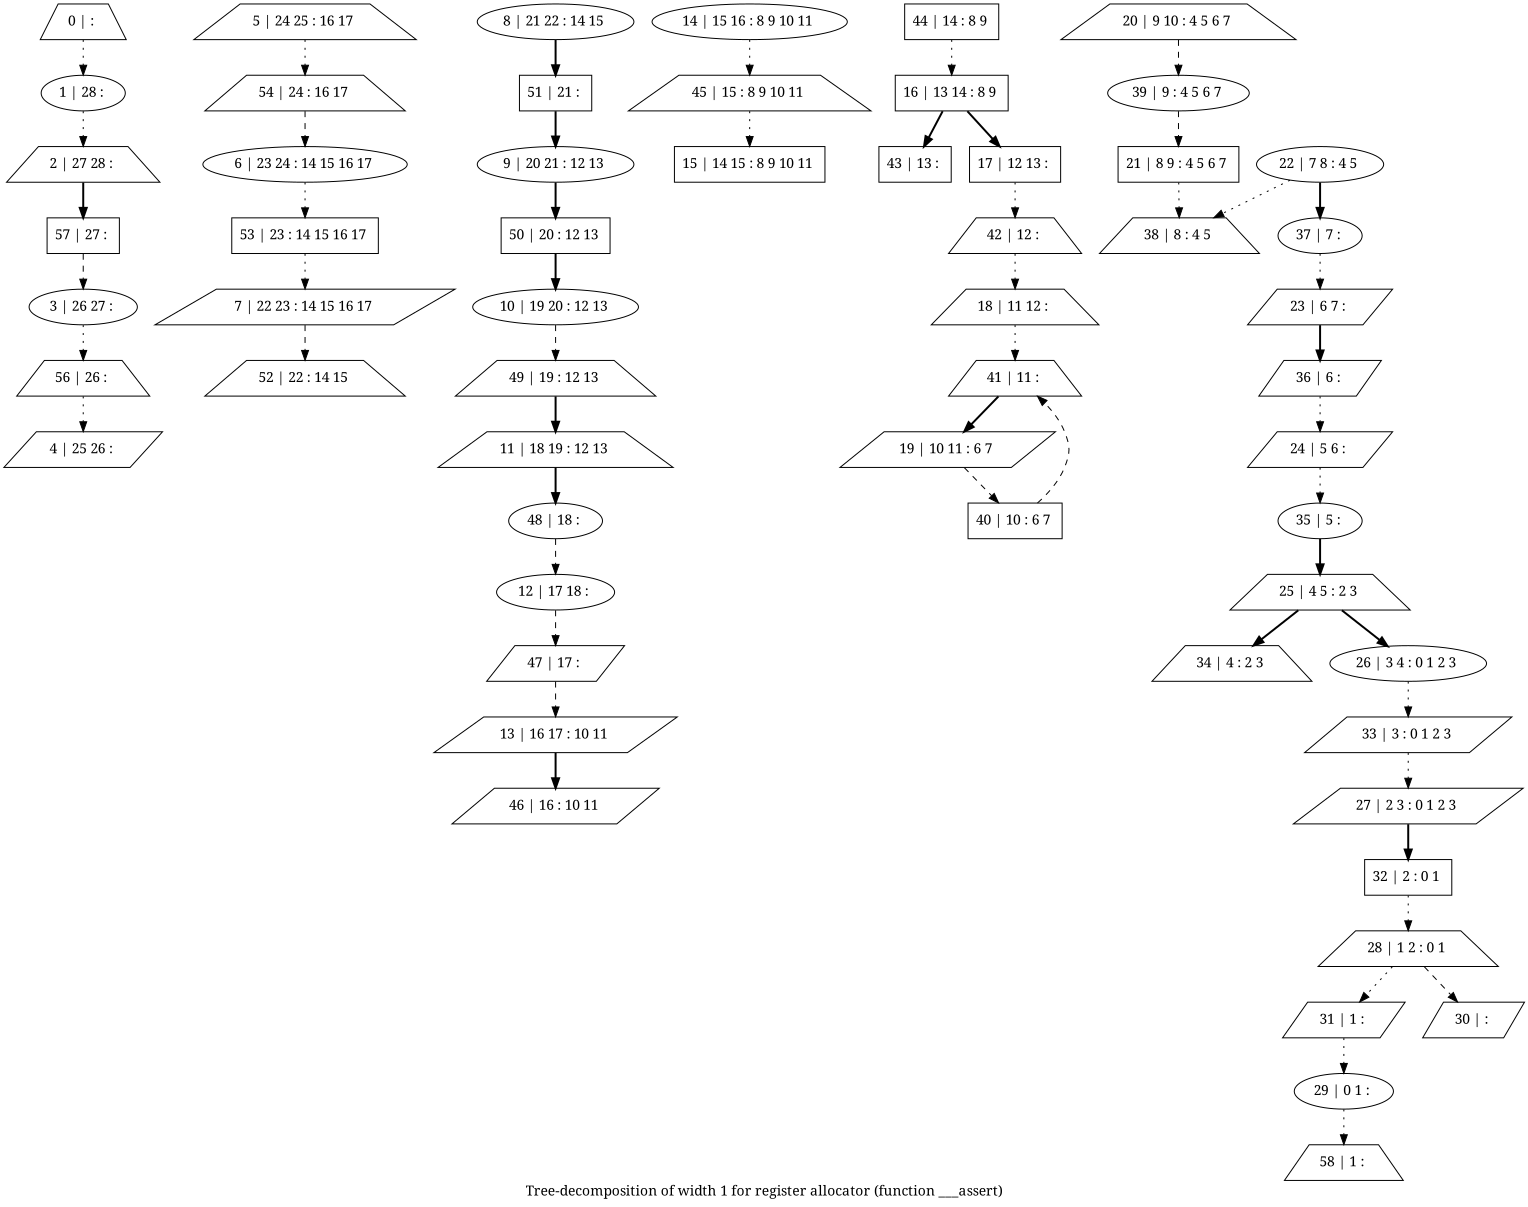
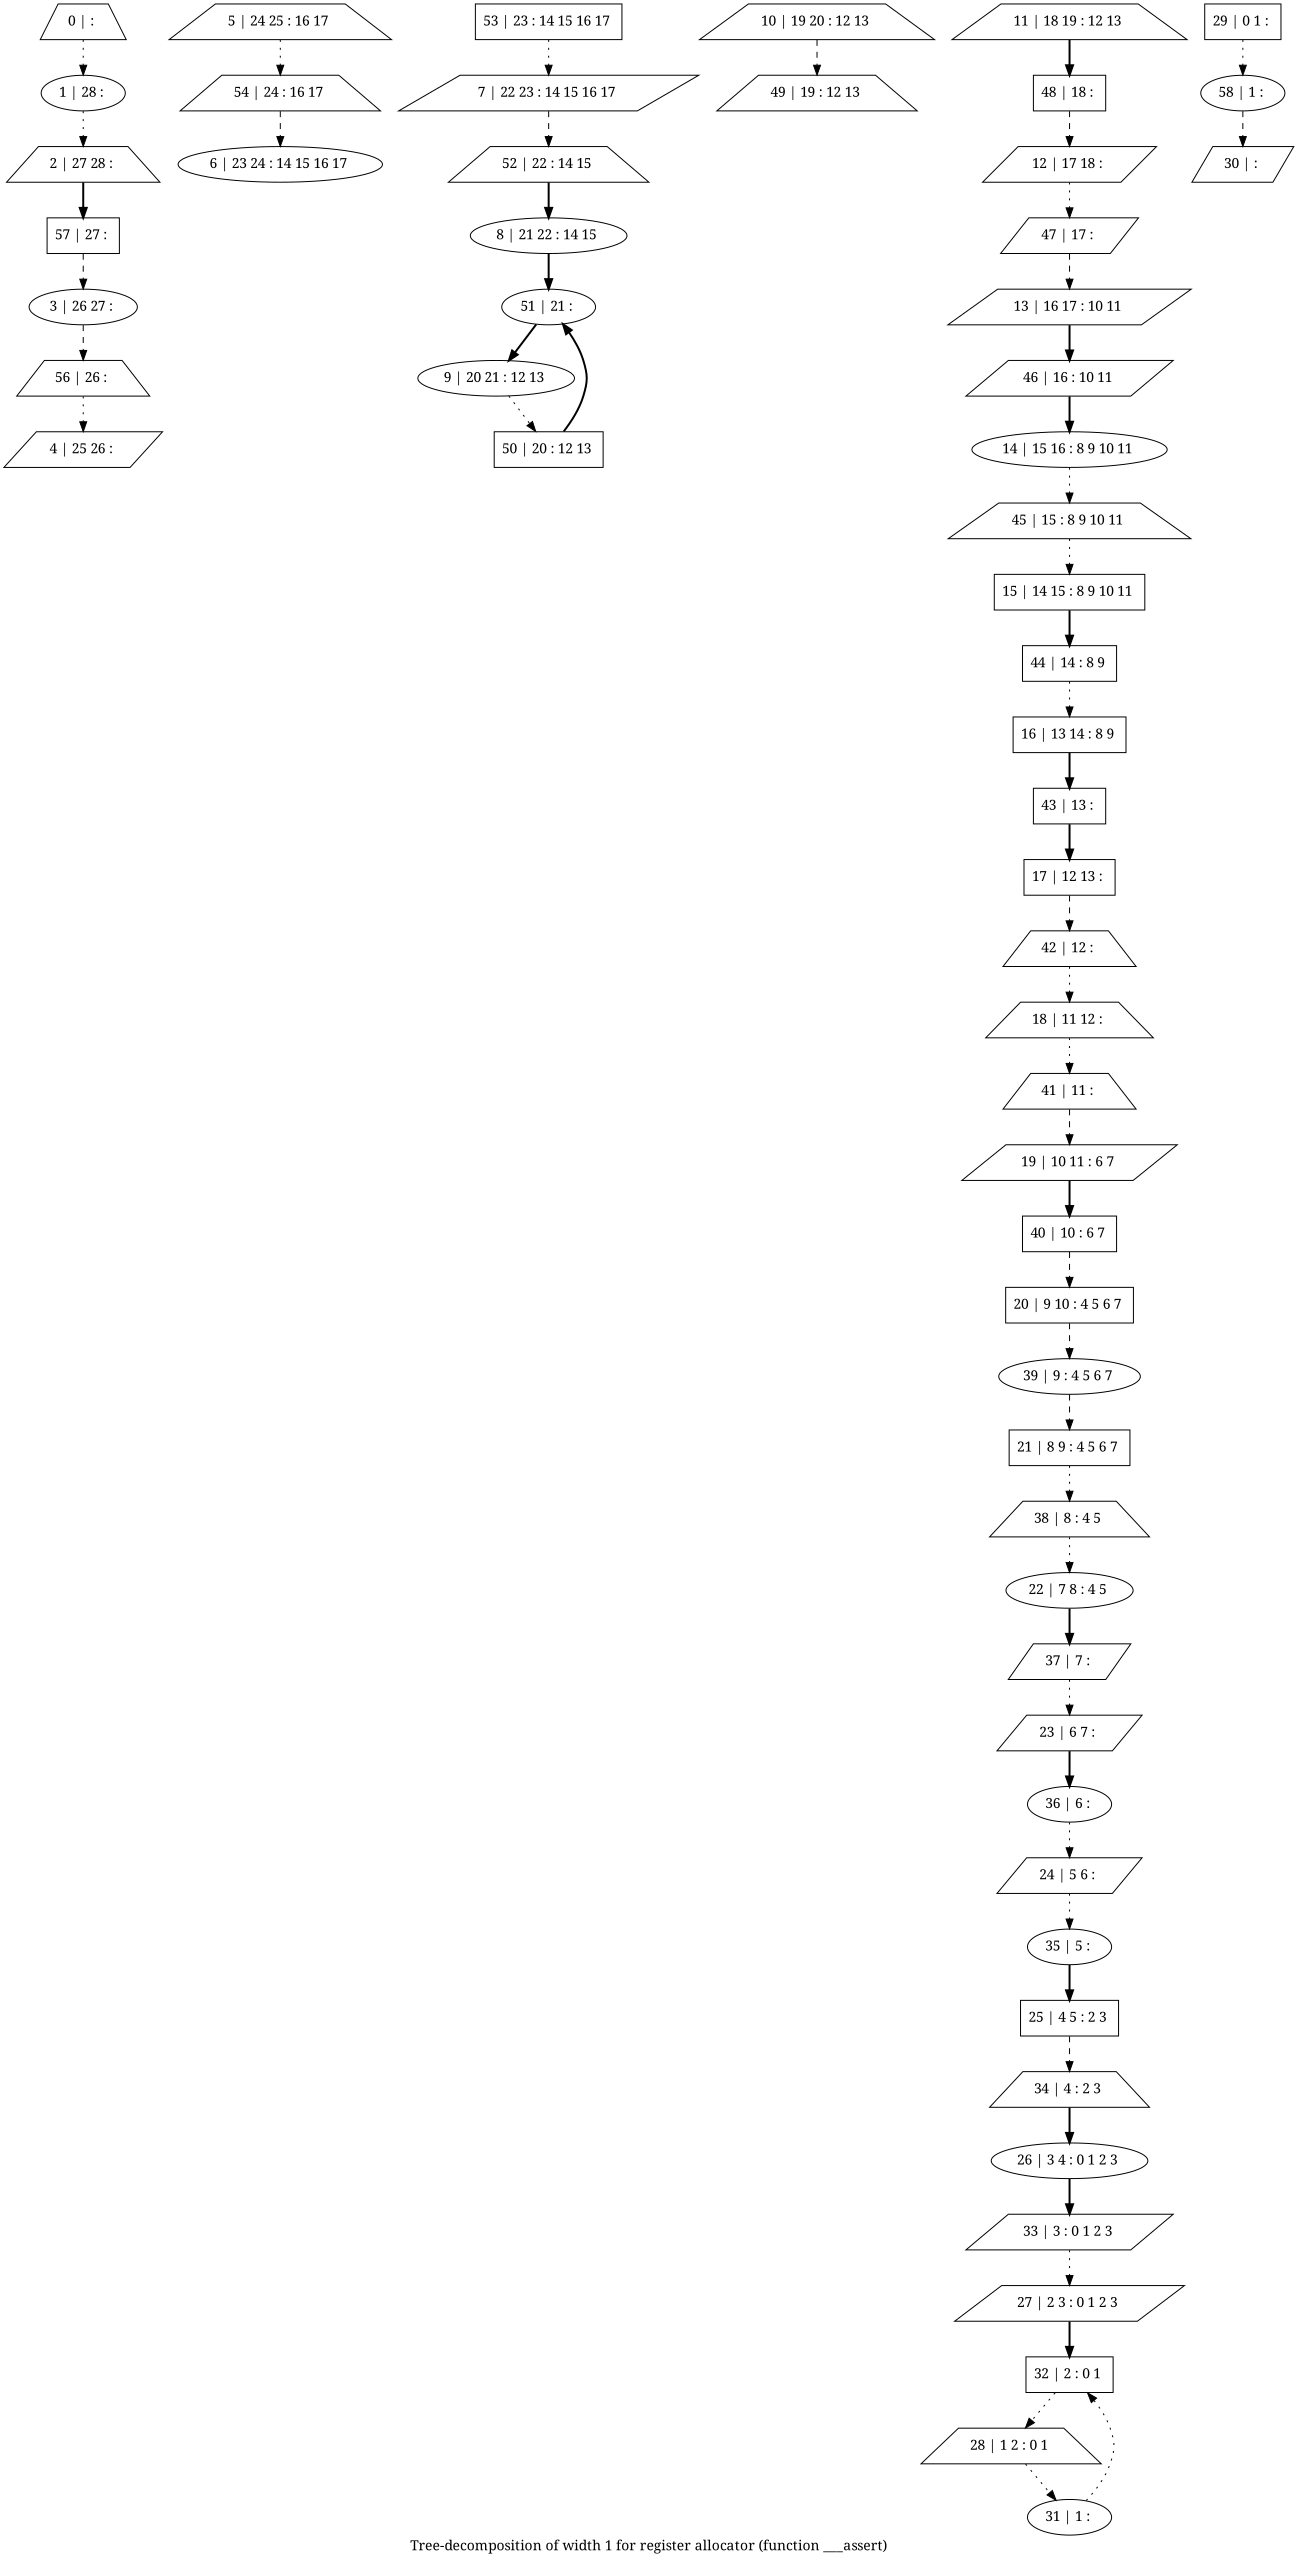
node "20 | 9 10 : 4 5 6 7": shape trapezium -> box
node "51 | 21 :": shape box -> ellipse
edge "16 | 13 14 : 8 9" -> "17 | 12 13 :": now "43 | 13 :" -> "17 | 12 13 :"
edge "6 | 23 24 : 14 15 16 17" -> "53 | 23 : 14 15 16 17": removed
edge "52 | 22 : 14 15" -> "8 | 21 22 : 14 15": added
edge "9 | 20 21 : 12 13" -> "50 | 20 : 12 13": style bold -> dotted
edge "17 | 12 13 :" -> "42 | 12 :": style dotted -> dashed
edge "22 | 7 8 : 4 5" -> "38 | 8 : 4 5": reversed
node "37 | 7 :": shape ellipse -> parallelogram
edge "50 | 20 : 12 13" -> "10 | 19 20 : 12 13": now "50 | 20 : 12 13" -> "51 | 21 :"
node "10 | 19 20 : 12 13": shape ellipse -> trapezium
edge "3 | 26 27 :" -> "56 | 26 :": style dotted -> dashed
node "36 | 6 :": shape parallelogram -> ellipse
edge "49 | 19 : 12 13" -> "11 | 18 19 : 12 13": removed
edge "46 | 16 : 10 11" -> "14 | 15 16 : 8 9 10 11": added
edge "41 | 11 :" -> "19 | 10 11 : 6 7": style bold -> dashed
edge "40 | 10 : 6 7" -> "41 | 11 :": now "40 | 10 : 6 7" -> "20 | 9 10 : 4 5 6 7"
edge "19 | 10 11 : 6 7" -> "40 | 10 : 6 7": style dashed -> bold
node "48 | 18 :": shape ellipse -> box
node "12 | 17 18 :": shape ellipse -> parallelogram
node "25 | 4 5 : 2 3": shape trapezium -> box
edge "12 | 17 18 :" -> "47 | 17 :": style dashed -> dotted
edge "15 | 14 15 : 8 9 10 11" -> "44 | 14 : 8 9": added
edge "25 | 4 5 : 2 3" -> "34 | 4 : 2 3": style bold -> dashed
edge "25 | 4 5 : 2 3" -> "26 | 3 4 : 0 1 2 3": now "34 | 4 : 2 3" -> "26 | 3 4 : 0 1 2 3"
edge "26 | 3 4 : 0 1 2 3" -> "33 | 3 : 0 1 2 3": style dotted -> bold
edge "28 | 1 2 : 0 1" -> "30 | :": now "58 | 1 :" -> "30 | :"
node "31 | 1 :": shape parallelogram -> ellipse
edge "31 | 1 :" -> "29 | 0 1 :": now "31 | 1 :" -> "32 | 2 : 0 1"
node "29 | 0 1 :": shape ellipse -> box
node "58 | 1 :": shape trapezium -> ellipse
